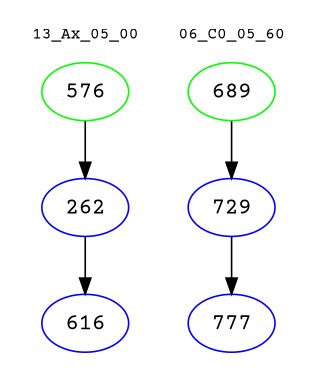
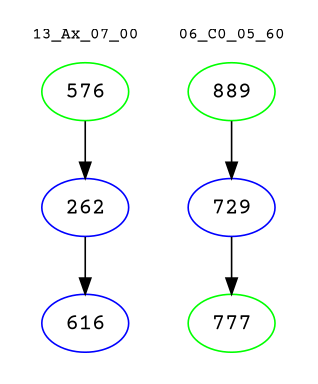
cluster "13_Ax_05_00": label "13_Ax_05_00" -> "13_Ax_07_00"
node "689": label "689" -> "889"
node "777": color blue -> green
